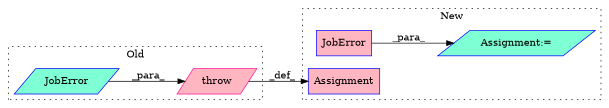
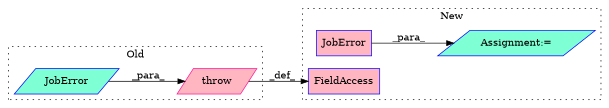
node "Assignment": label "Assignment" -> "FieldAccess"
